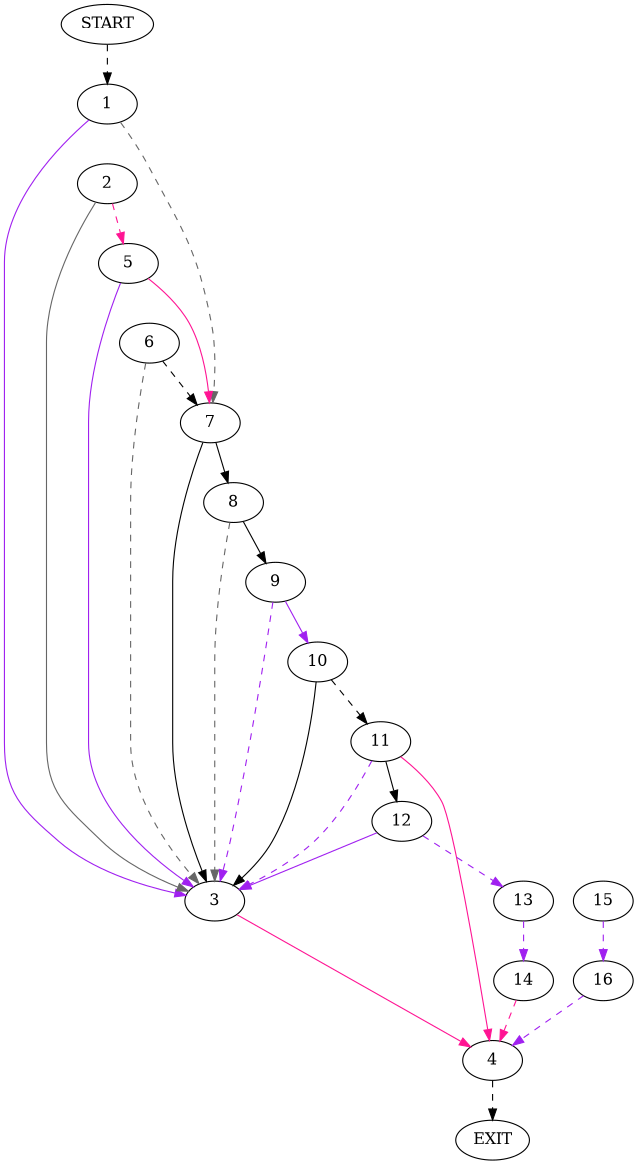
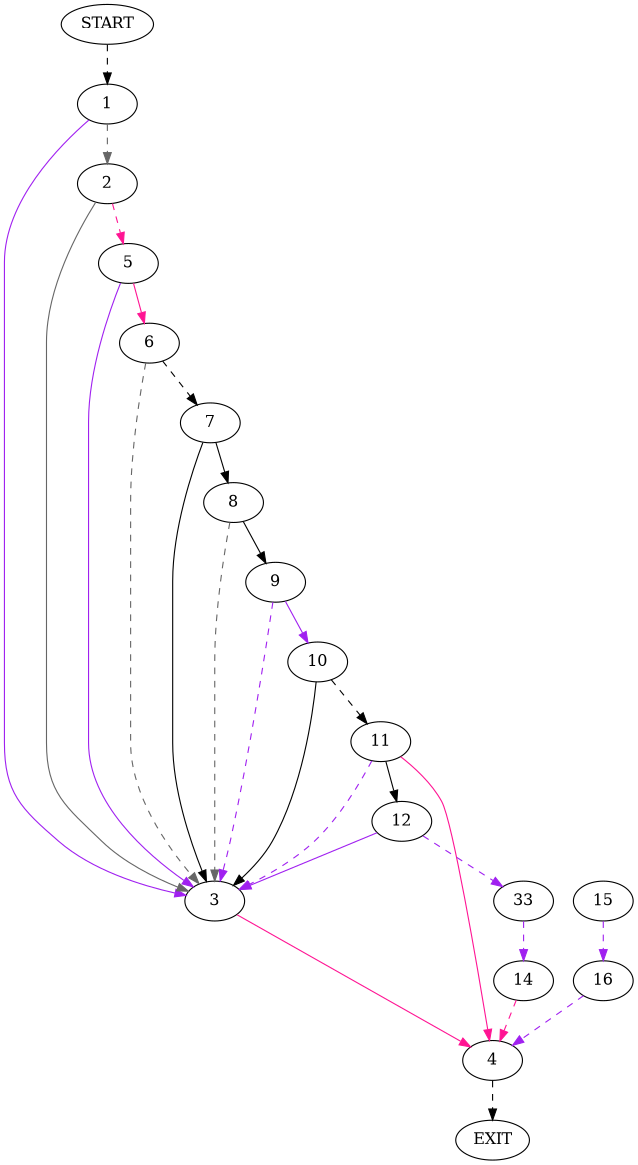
edge "1" -> "7": now "1" -> "2"
edge "5" -> "7": now "5" -> "6"
node "13": label "13" -> "33"
